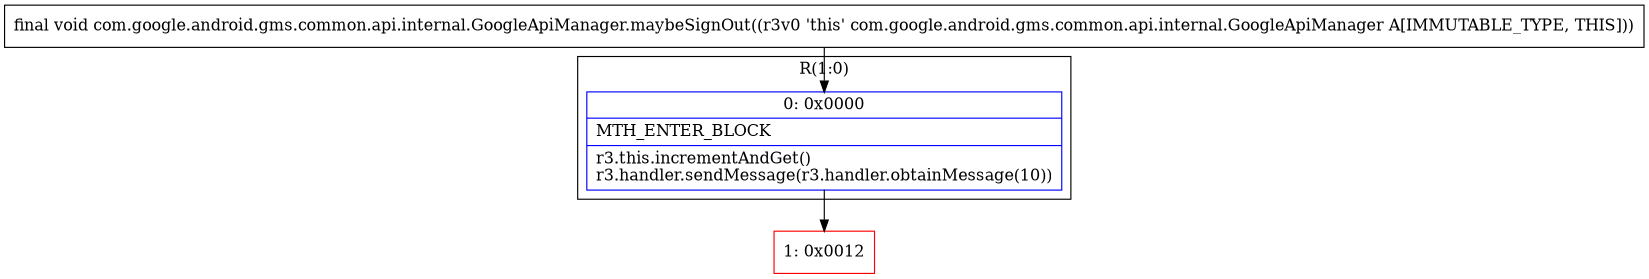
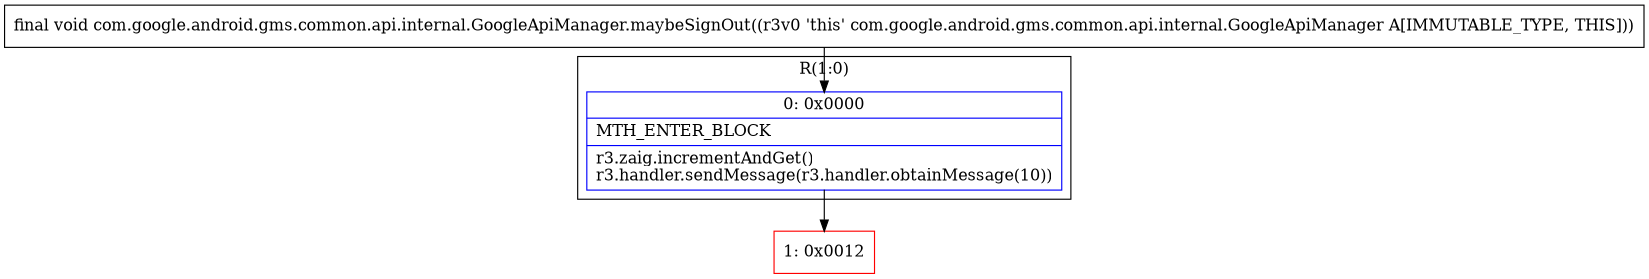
node "0: 0x0000": text "r3.this.incrementAndGet()" -> "r3.zaig.incrementAndGet()"
